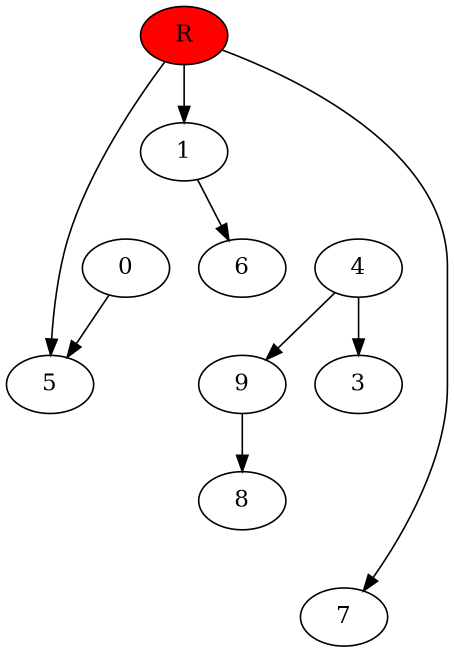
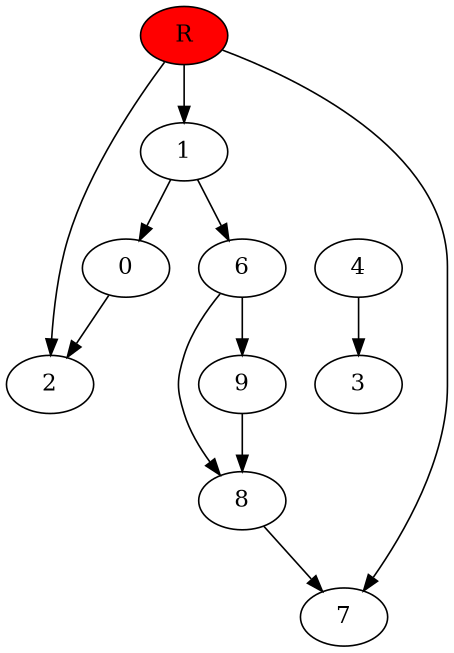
edge "1" -> "0": added
edge "4" -> "9": now "6" -> "9"
edge "6" -> "8": added
node "5": label "5" -> "2"
edge "8" -> "7": added
